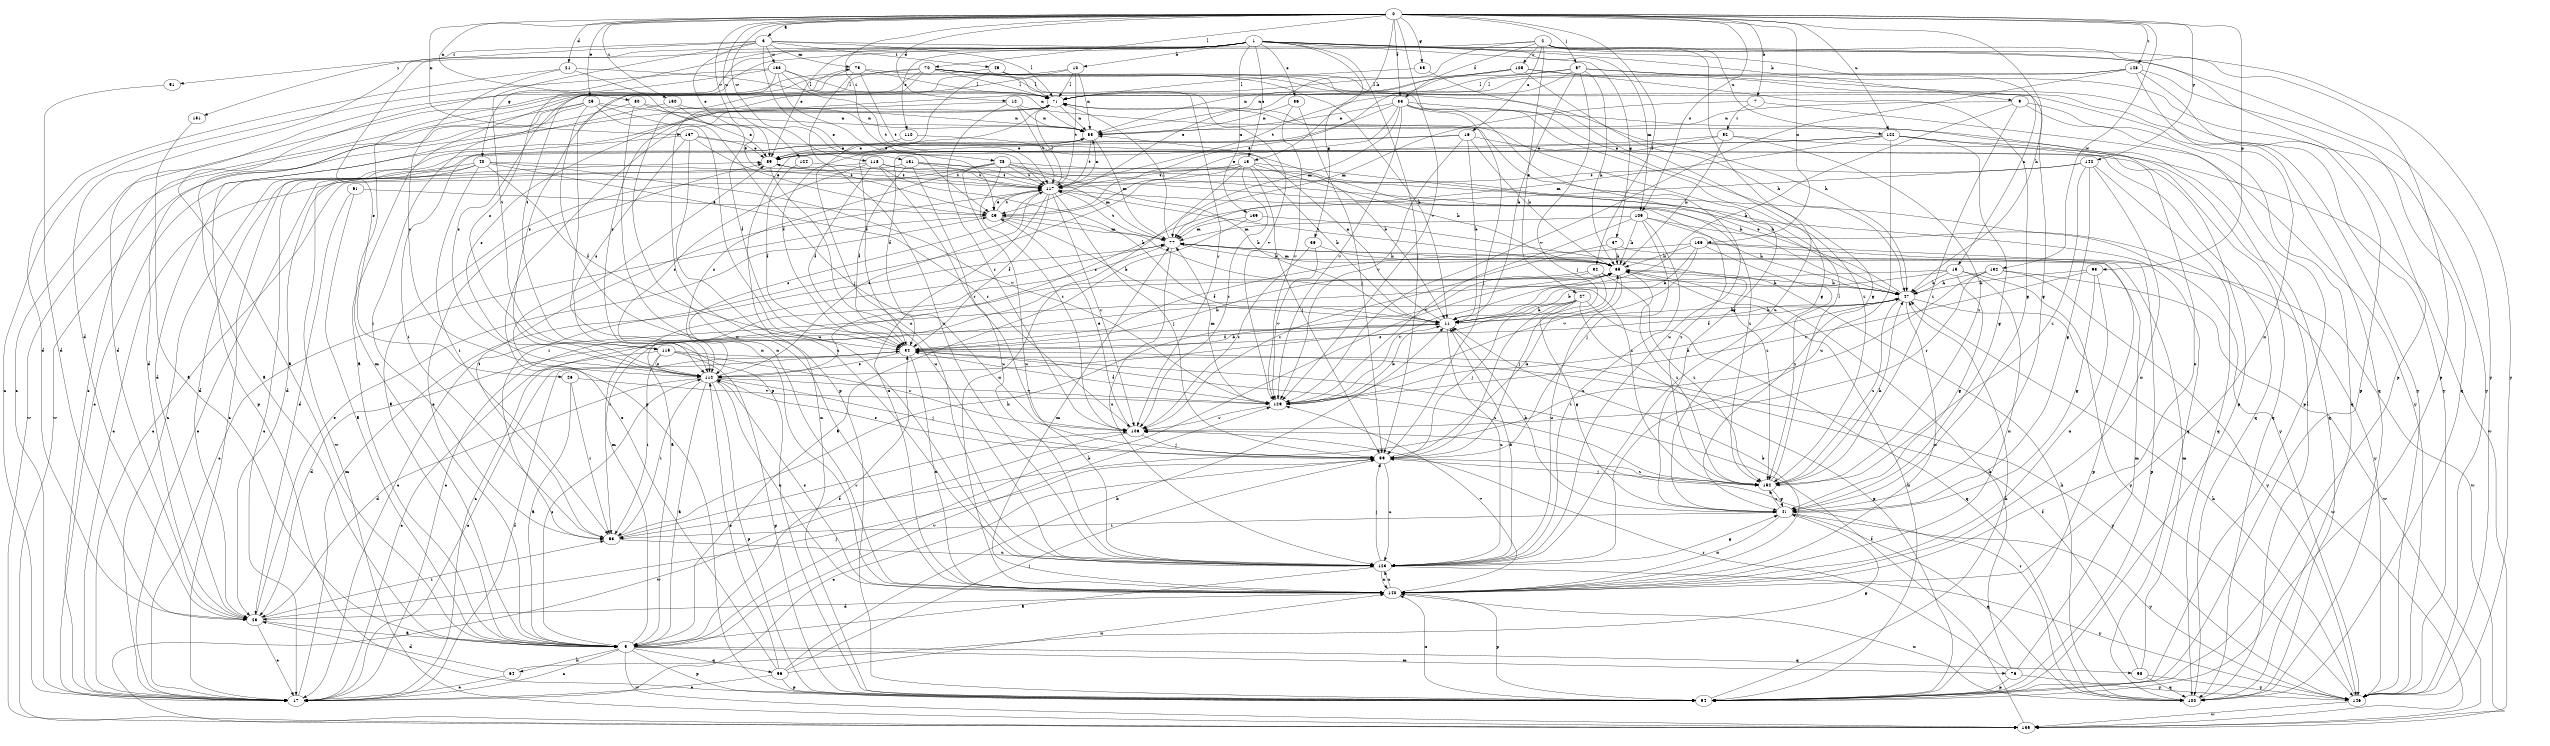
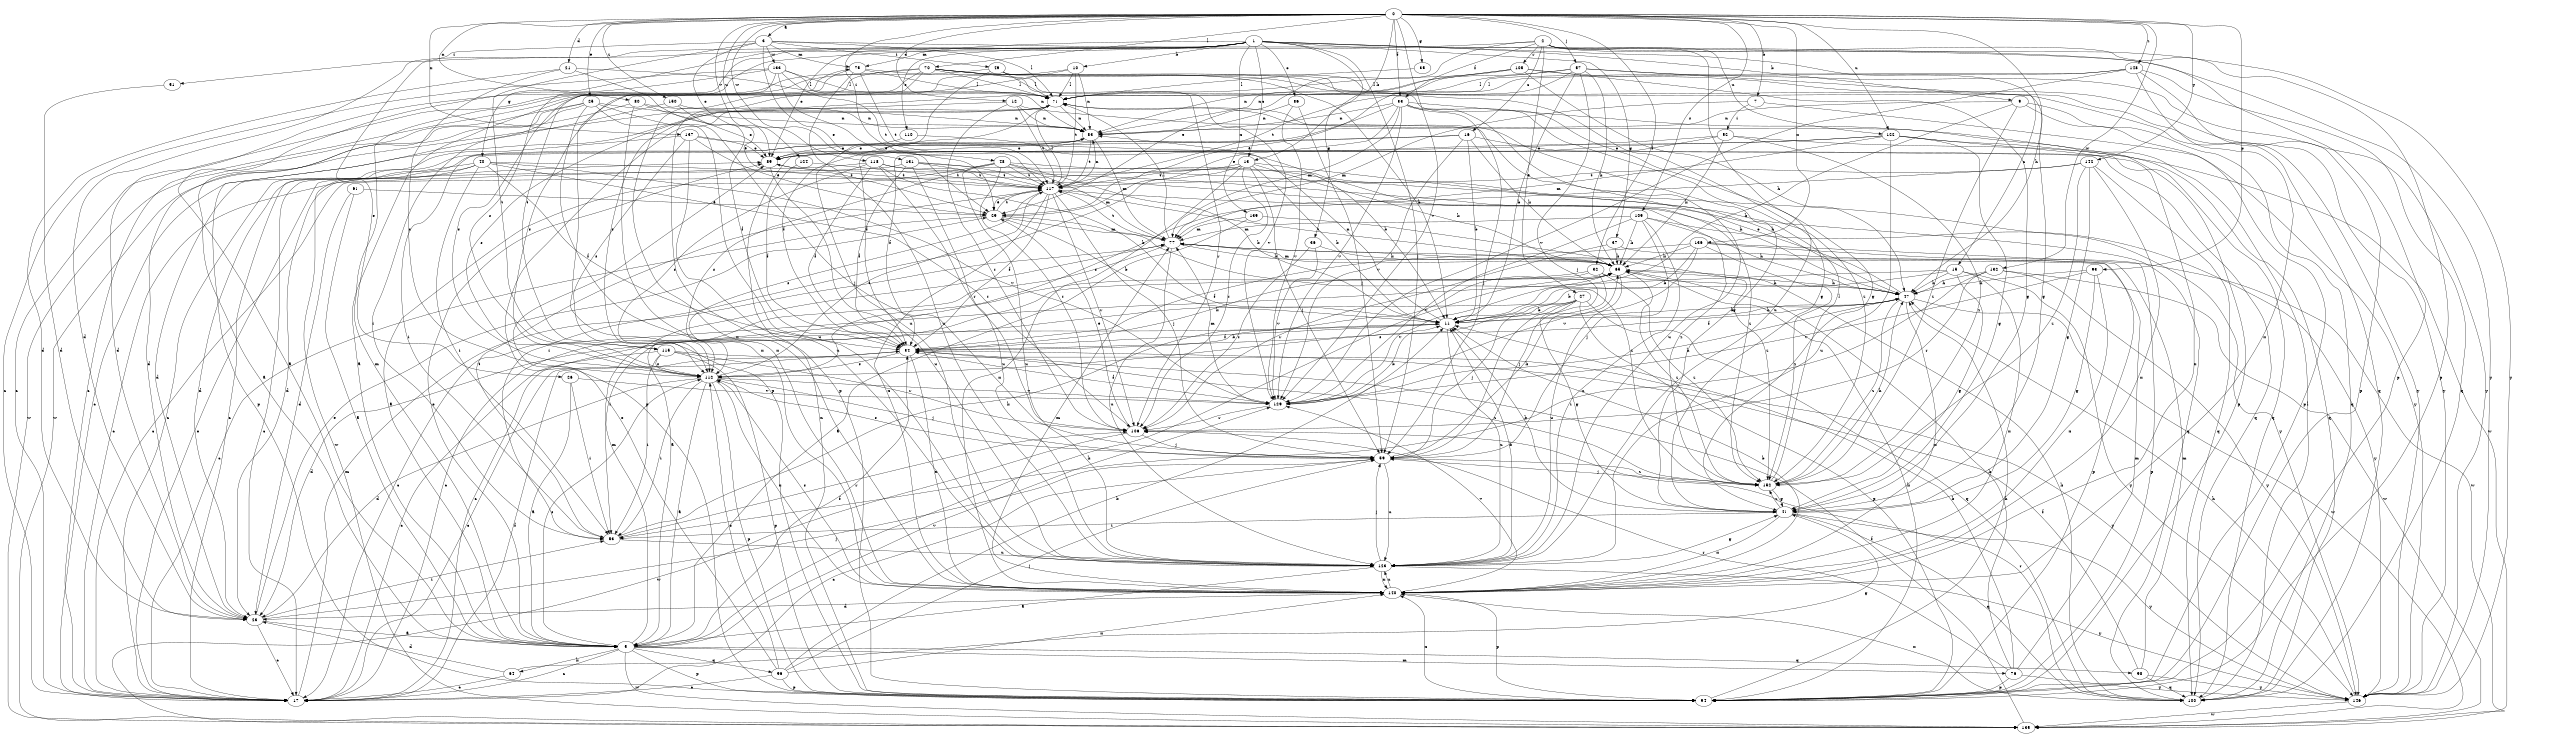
edge "1" -> "109": now "1" -> "75"
node "151": removed
edge "35" -> "47": removed, label "h"
edge "76" -> "11": added, label "b"
